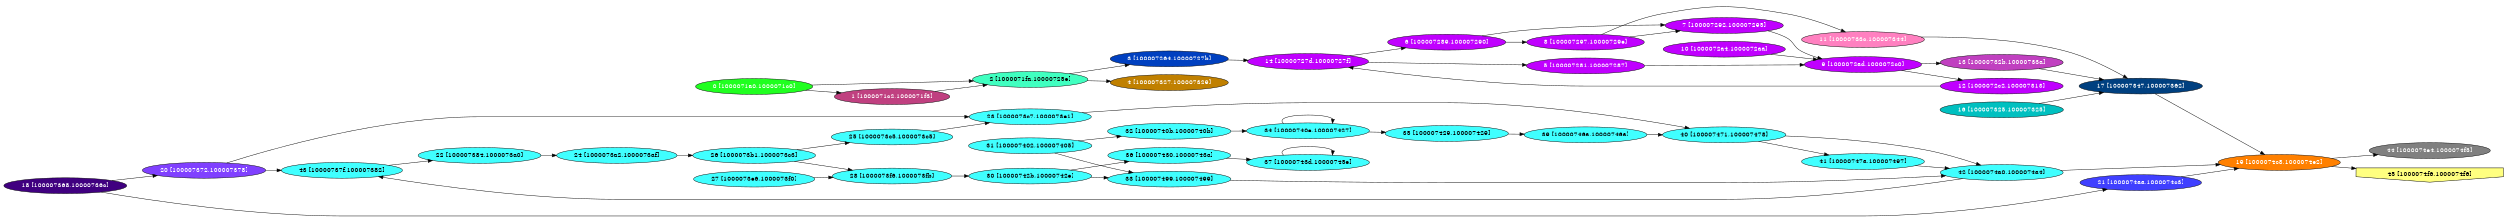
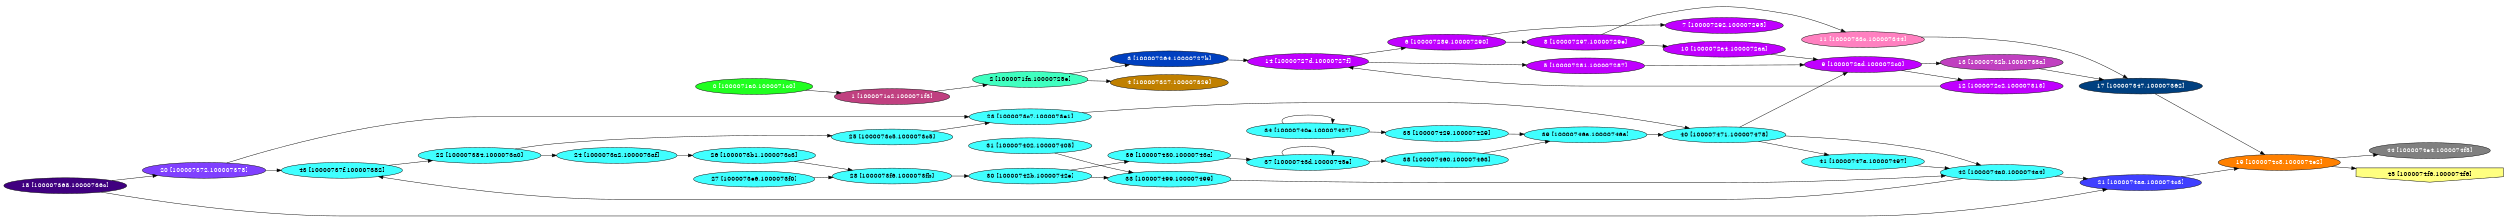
edge "8 [100007297,10000729e]" -> "7 [100007292,100007295]": now "8 [100007297,10000729e]" -> "10 [1000072a4,1000072aa]"
edge "7 [100007292,100007295]" -> "9 [1000072ad,1000072c0]": now "40 [100007471,100007478]" -> "9 [1000072ad,1000072c0]"
edge "0 [1000071a0,1000071c0]" -> "2 [1000071fa,10000725e]": removed
node "16 [100007325,100007325]": removed
node "32 [10000740b,10000740b]": removed
edge "26 [1000073b1,1000073c3]" -> "25 [1000073c5,1000073c5]": now "22 [100007384,1000073a0]" -> "25 [1000073c5,1000073c5]"
node "38 [100007460,100007463]": added
edge "42 [1000074a0,1000074a4]" -> "19 [1000074c8,1000074e2]": now "42 [1000074a0,1000074a4]" -> "21 [1000074aa,1000074c3]"
